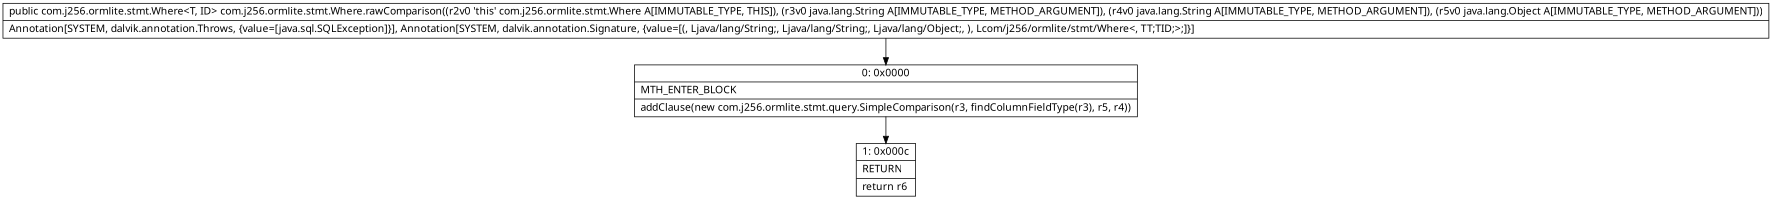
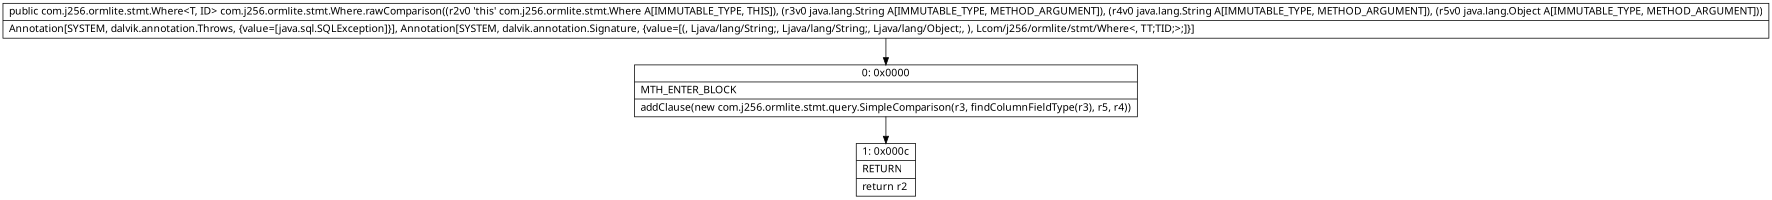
node "1: 0x000c": text "return r6" -> "return r2"
